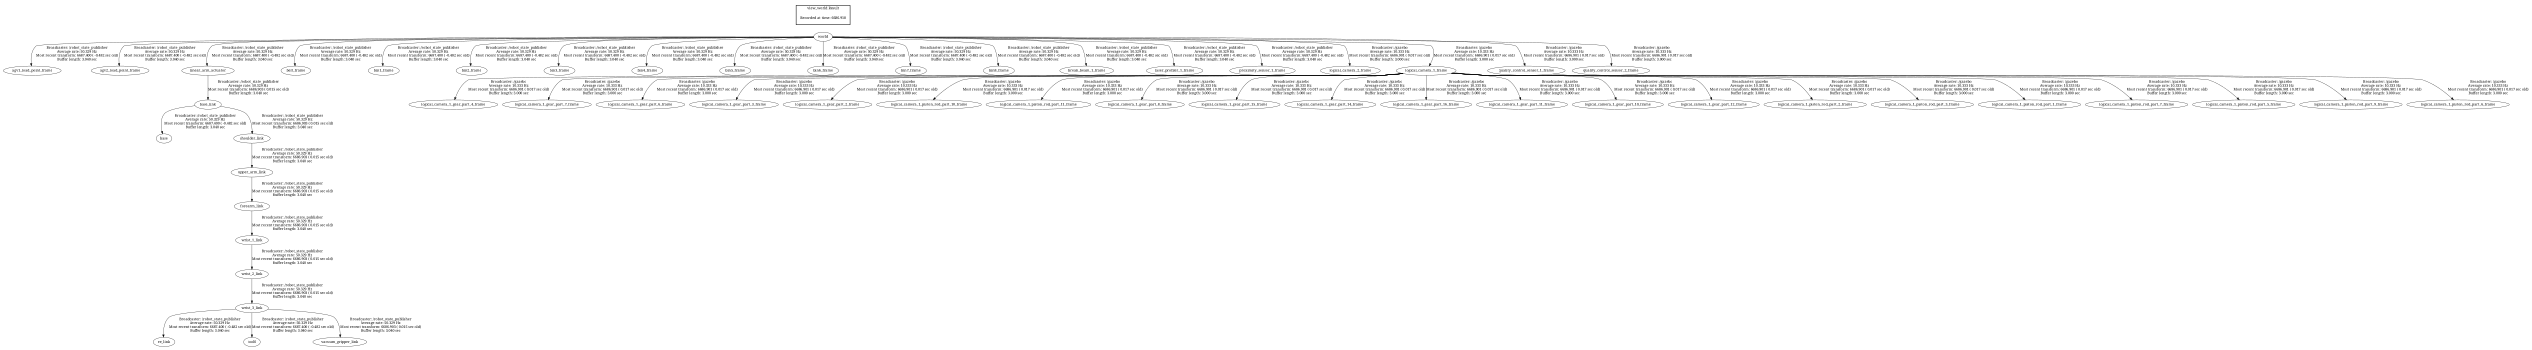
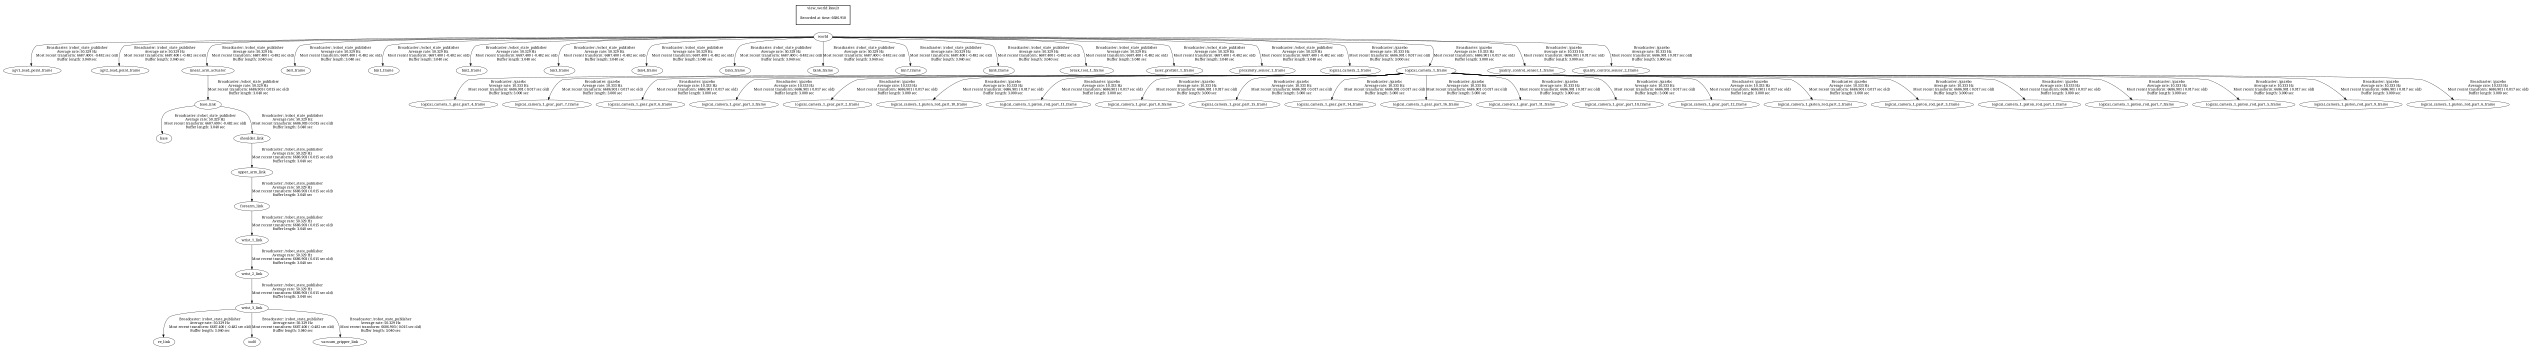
node "break_beam_1_frame": label "break_beam_1_frame" -> "break_tool_1_frame"
